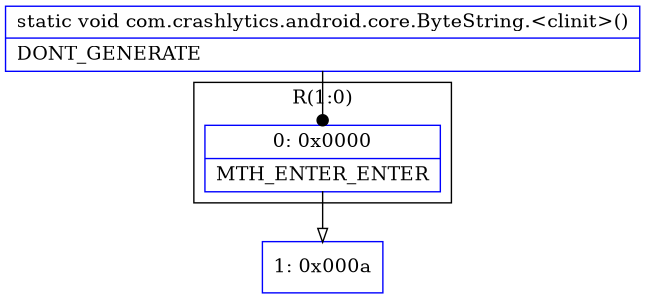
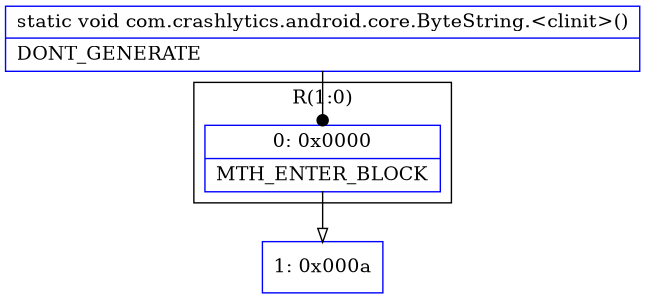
node "0: 0x0000": text "MTH_ENTER_ENTER" -> "MTH_ENTER_BLOCK"
